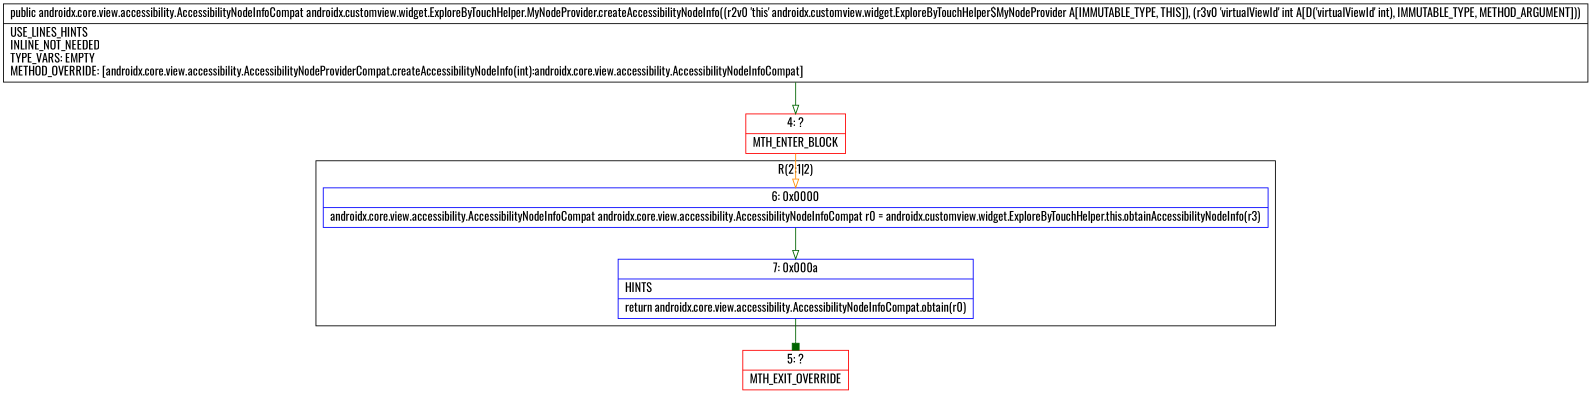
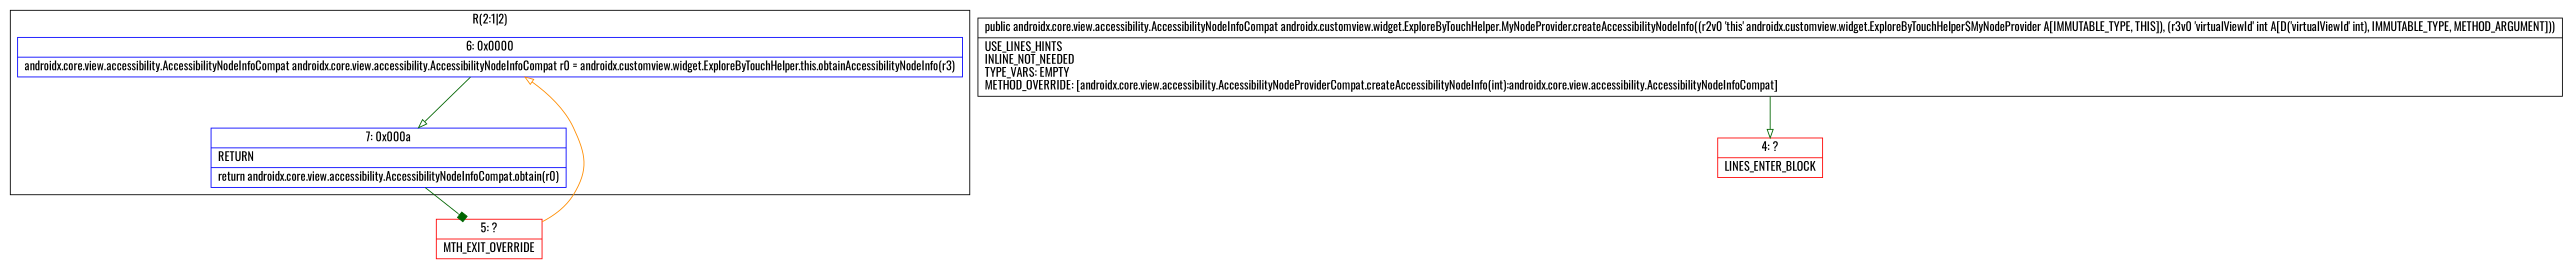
node "4: ?": text "MTH_ENTER_BLOCK" -> "LINES_ENTER_BLOCK"
edge "4: ?" -> "6: 0x0000": now "5: ?" -> "6: 0x0000"
node "7: 0x000a": text "HINTS" -> "RETURN"
